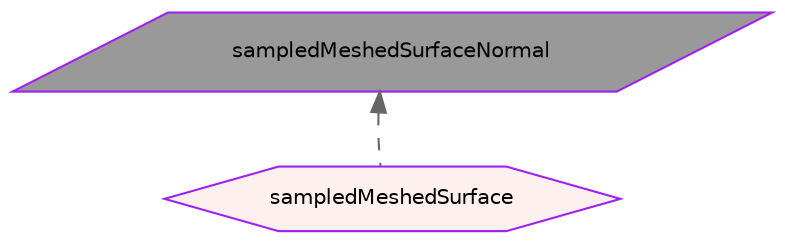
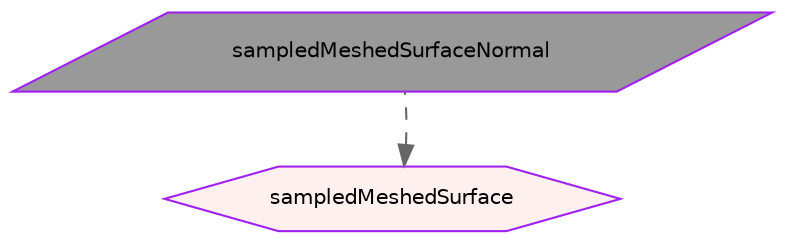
edge "sampledMeshedSurface" -> "sampledMeshedSurfaceNormal": reversed
